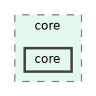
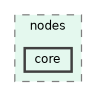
cluster "core": label "core" -> "nodes"
